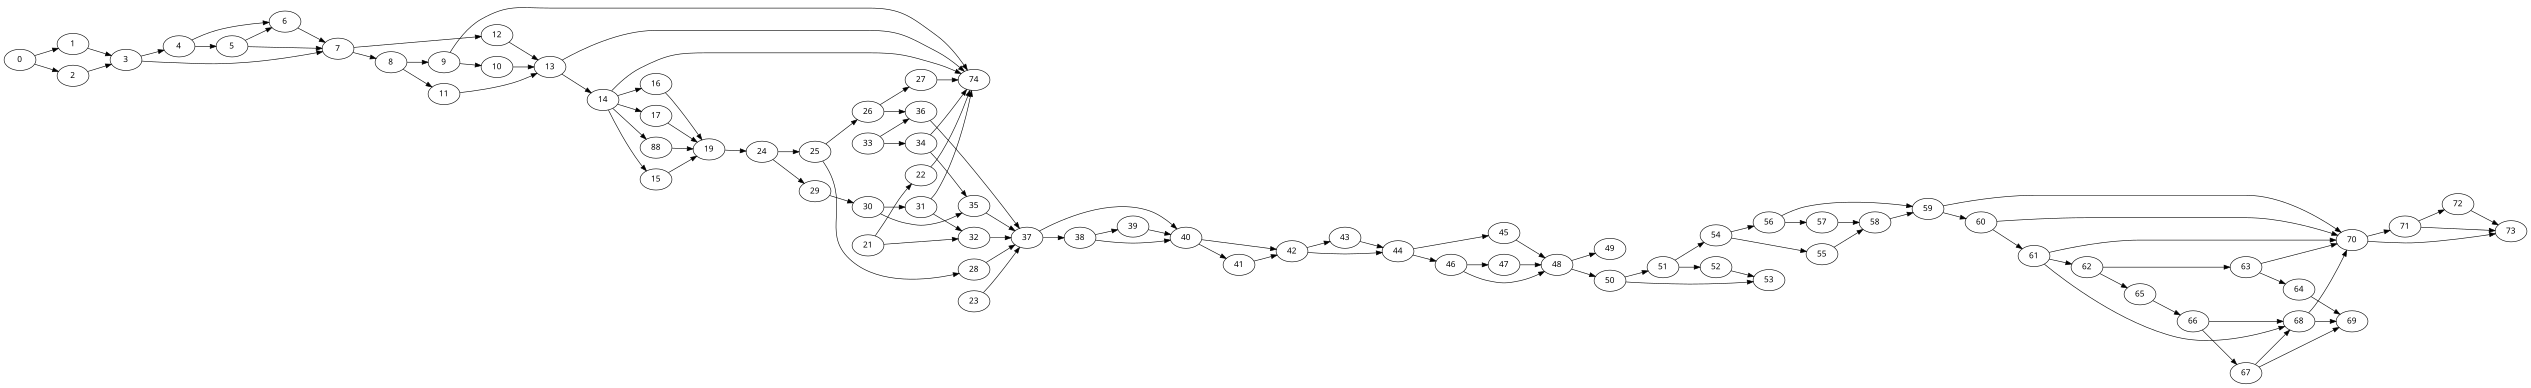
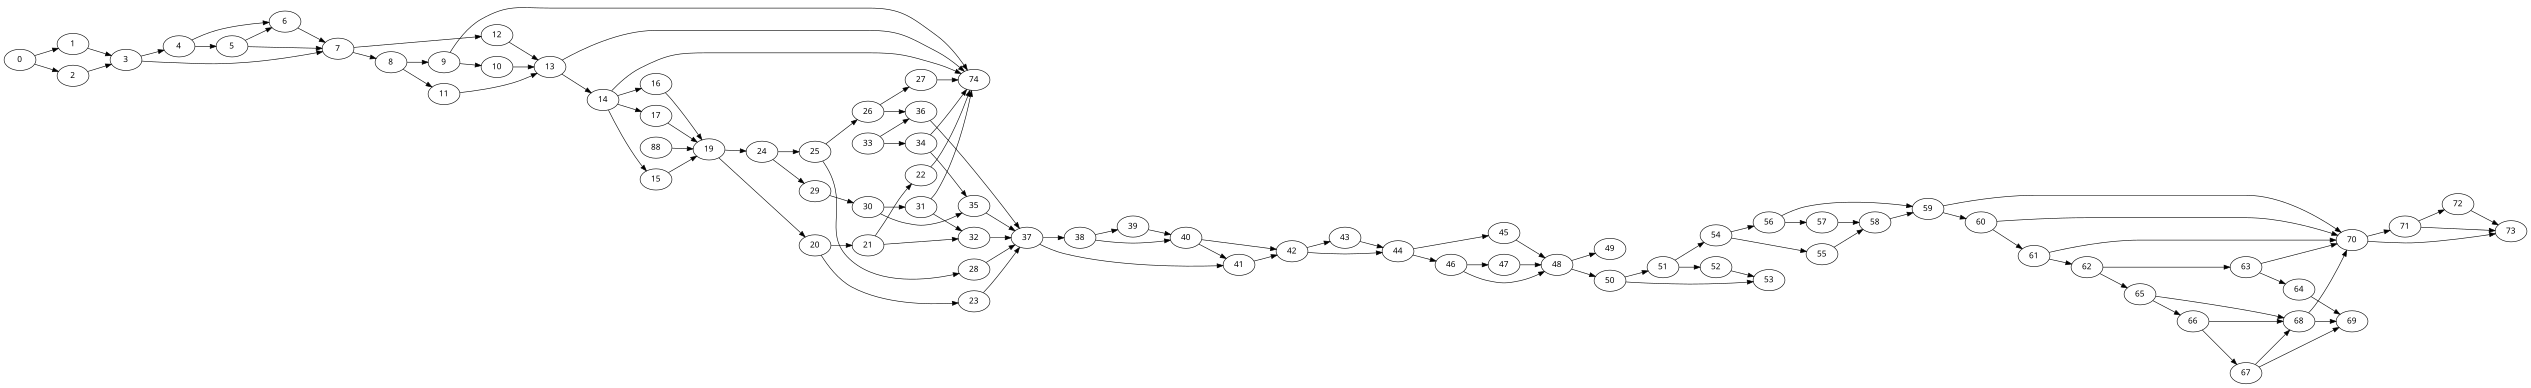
edge "14" -> "88": removed
edge "37" -> "40": now "37" -> "41"
node "20": added
edge "61" -> "68": now "65" -> "68"
